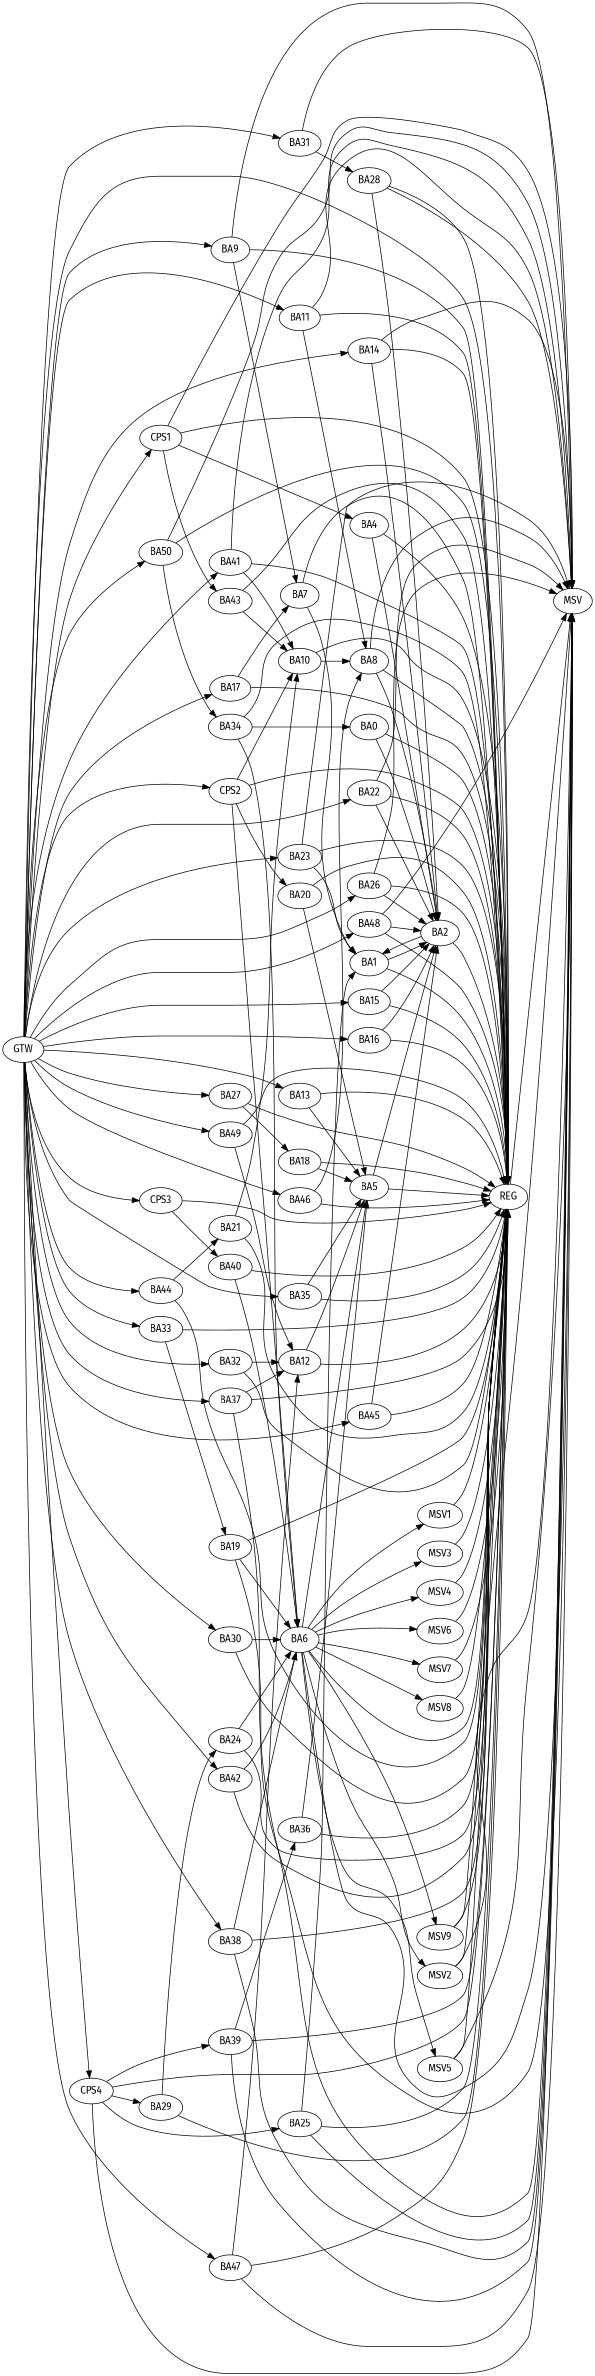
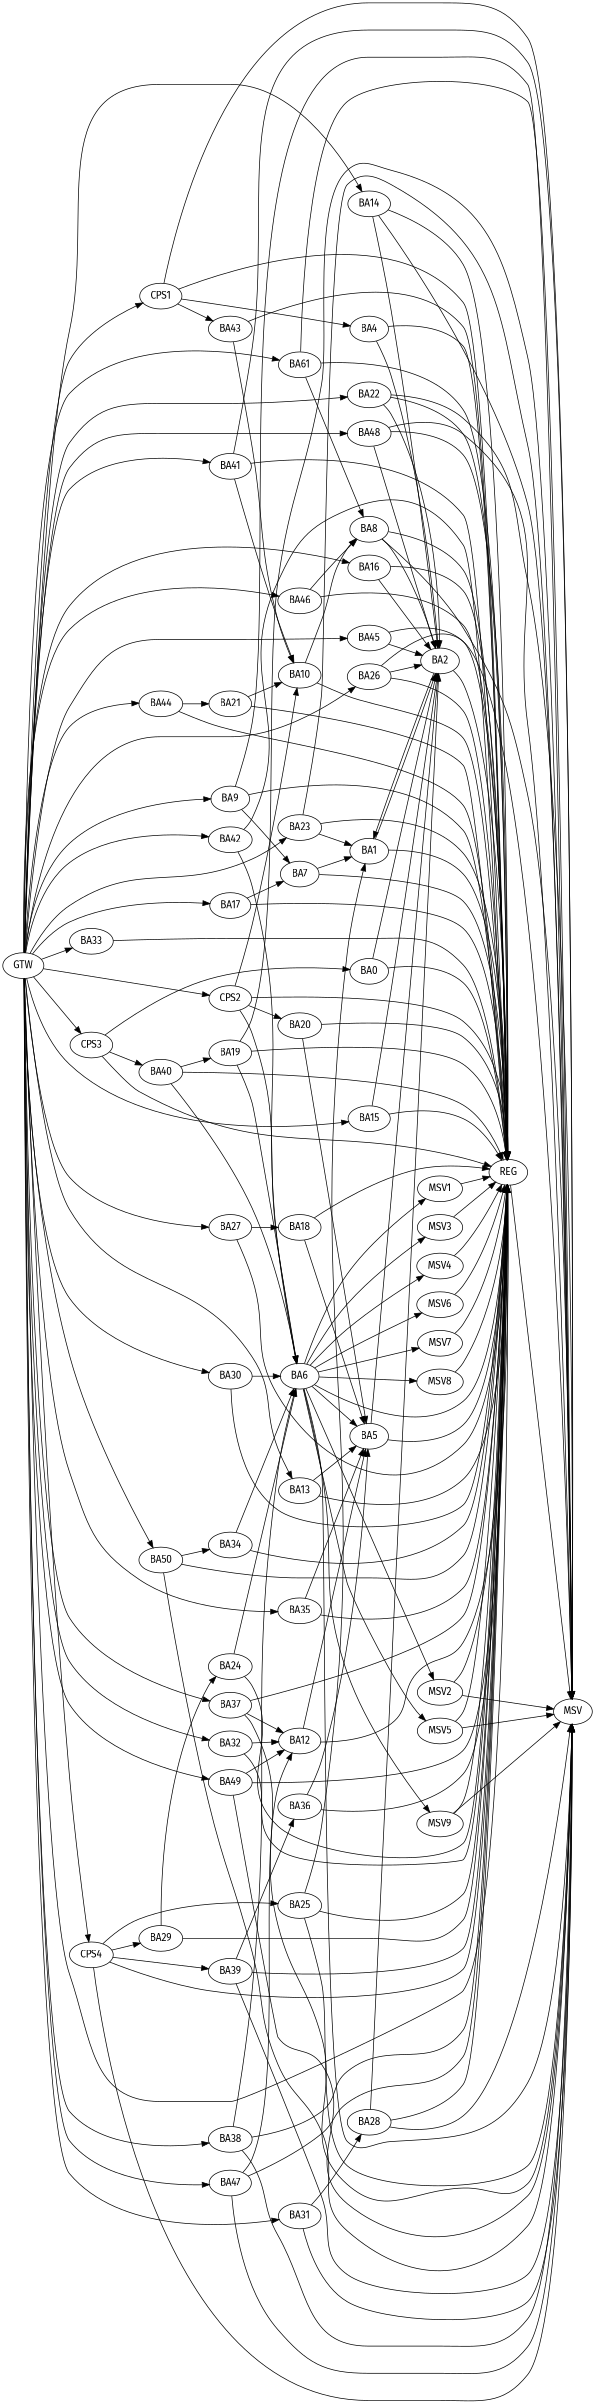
node "BA11": label "BA11" -> "BA61"
edge "BA34" -> "BA0": now "CPS3" -> "BA0"
edge "BA33" -> "BA19": now "BA40" -> "BA19"
edge "BA49" -> "MSV": added
